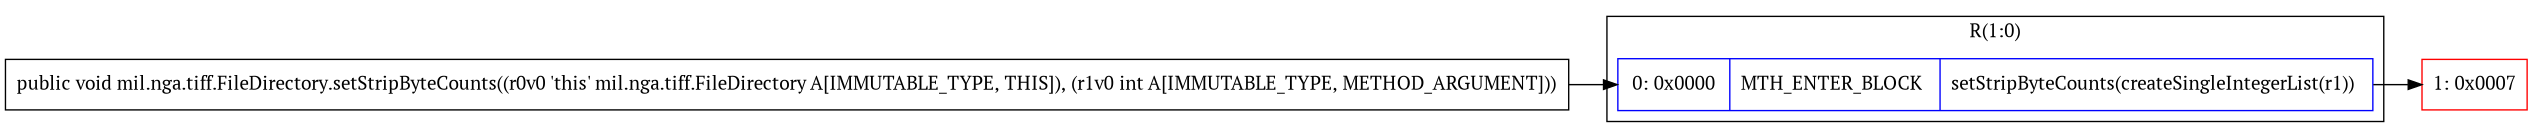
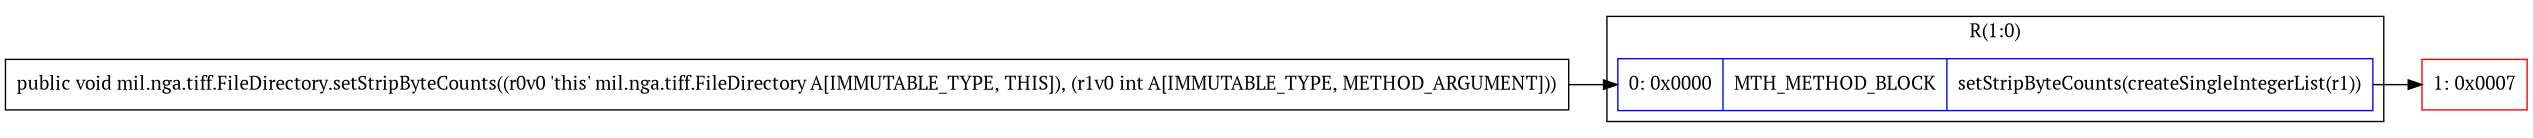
node "0: 0x0000": text "MTH_ENTER_BLOCK" -> "MTH_METHOD_BLOCK"
